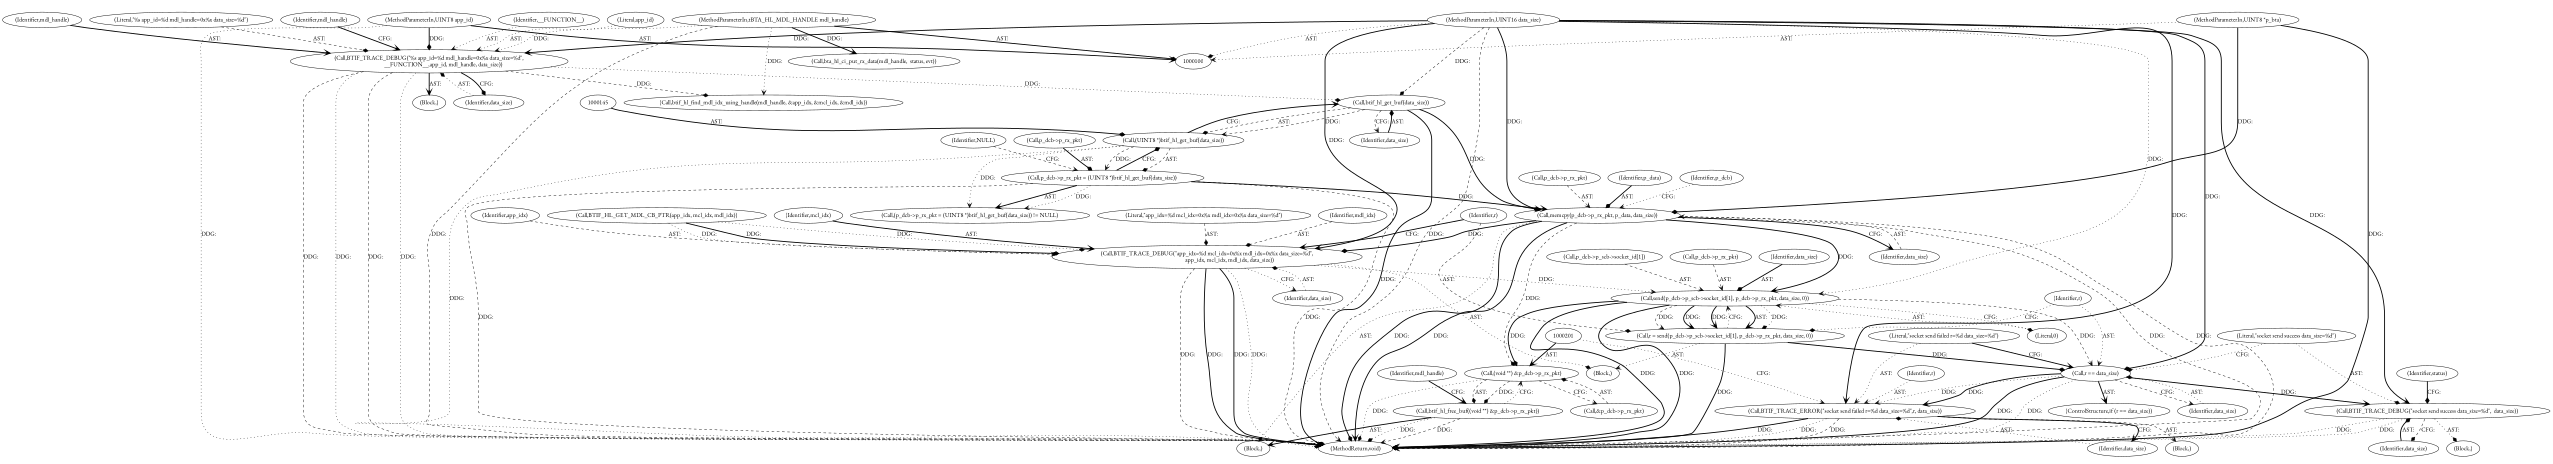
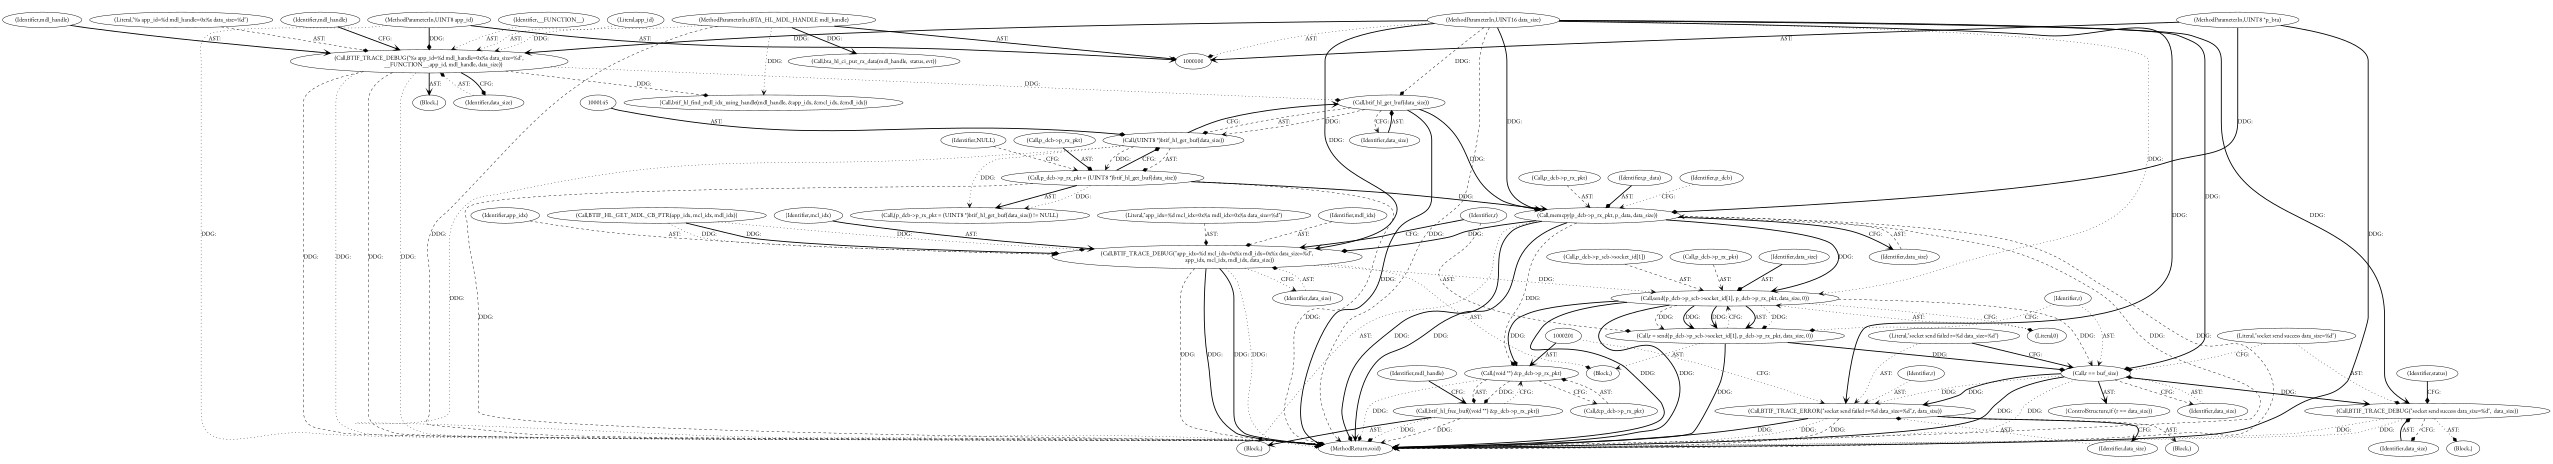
edge "(MethodParameterIn,UINT8 *p_bta)" -> "1000100": style dotted -> bold
node "(Call,r == data_size)": label "(Call,r == data_size)" -> "(Call,r == buf_size)"
